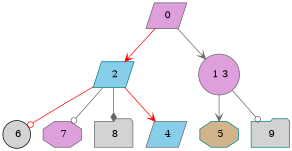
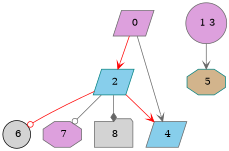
edge "0" -> "1 3": now "0" -> "4"
node "9": removed
